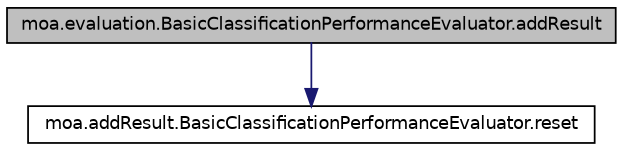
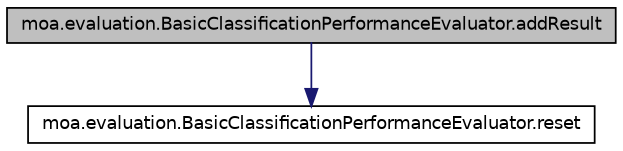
node "moa.addResult.BasicClassificationPerformanceEvaluator.reset": label "moa.addResult.BasicClassificationPerformanceEvaluator.reset" -> "moa.evaluation.BasicClassificationPerformanceEvaluator.reset"
